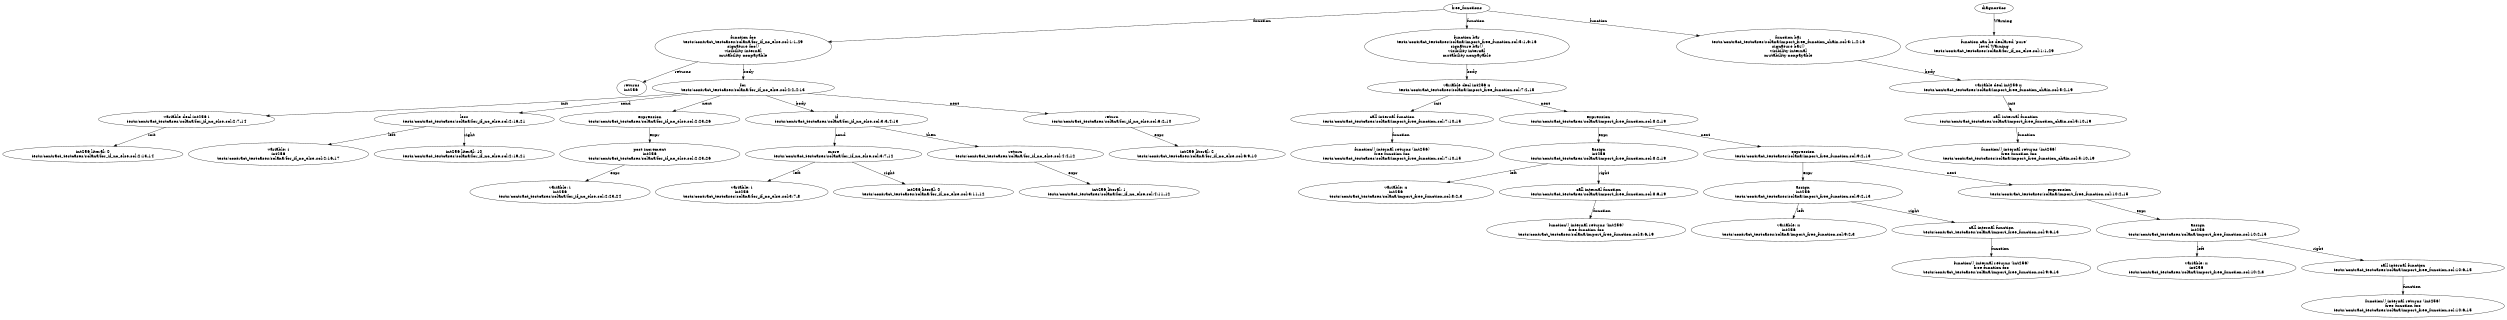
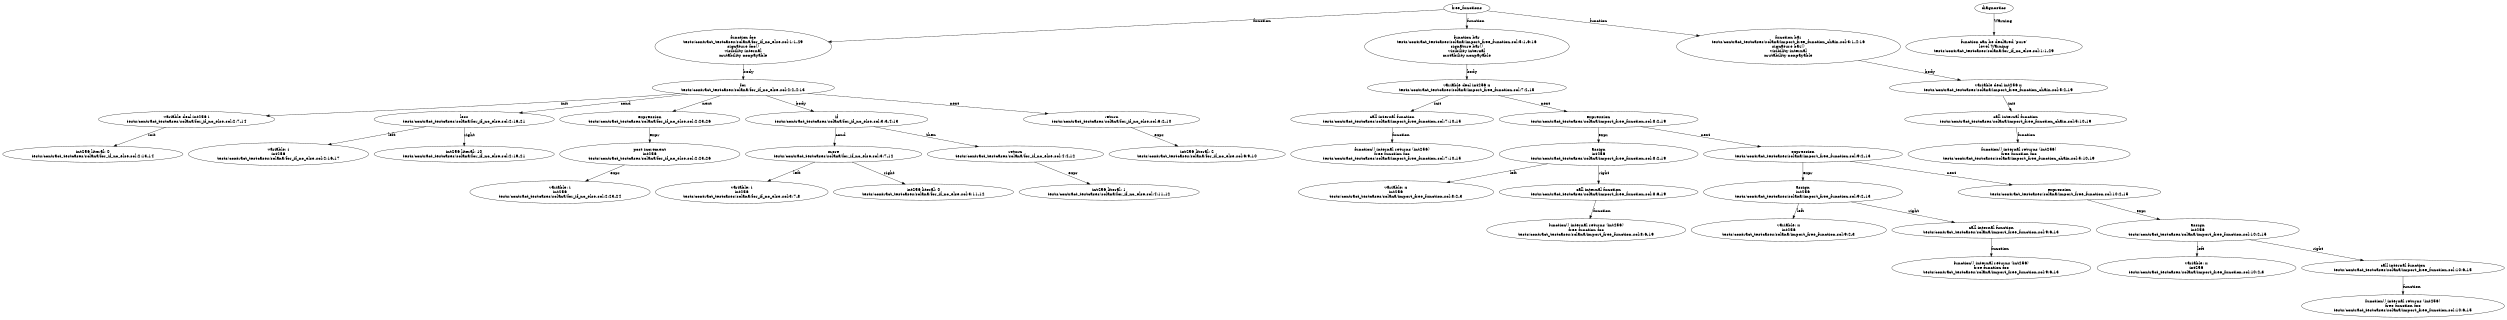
node "returns int256": removed
